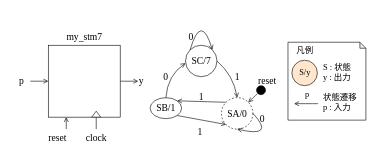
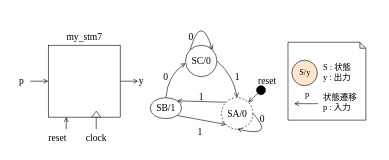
node "凡例": removed
node "SC/7": label "SC/7" -> "SC/0"
